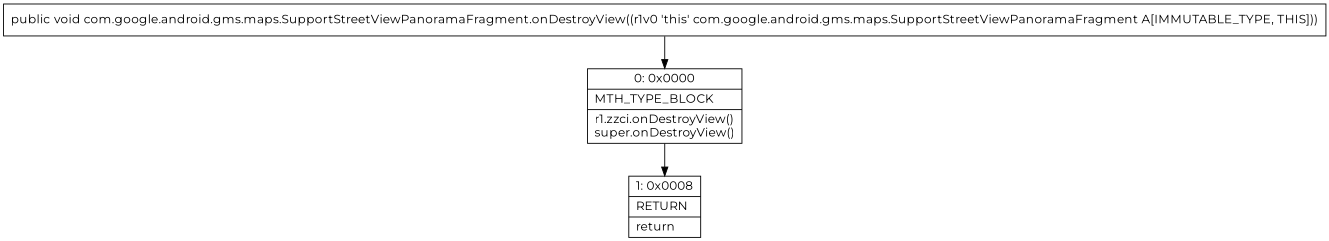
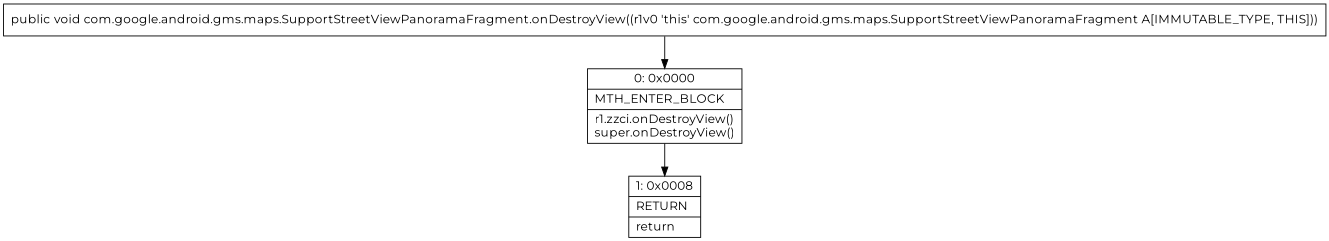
node "0: 0x0000": text "MTH_TYPE_BLOCK" -> "MTH_ENTER_BLOCK"
